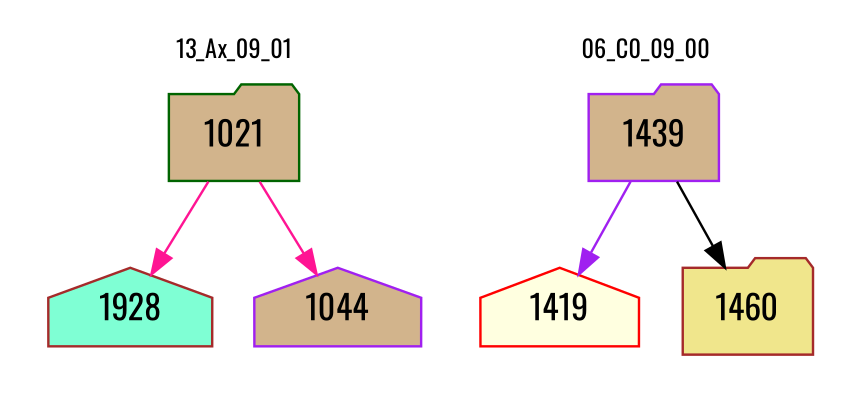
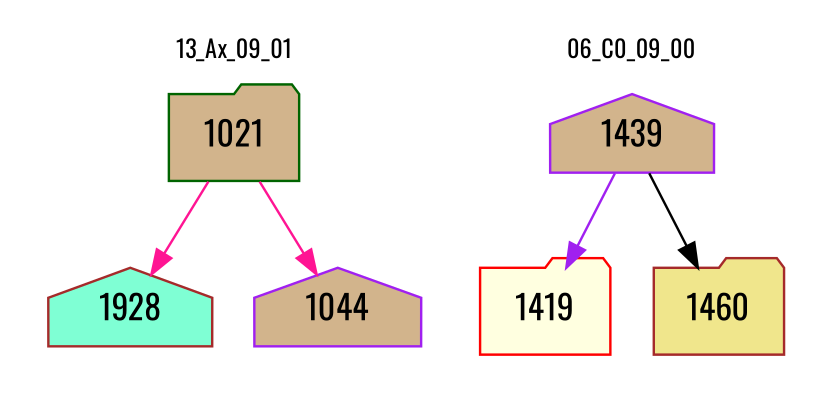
node "1439": shape folder -> house
node "1419": shape house -> folder
